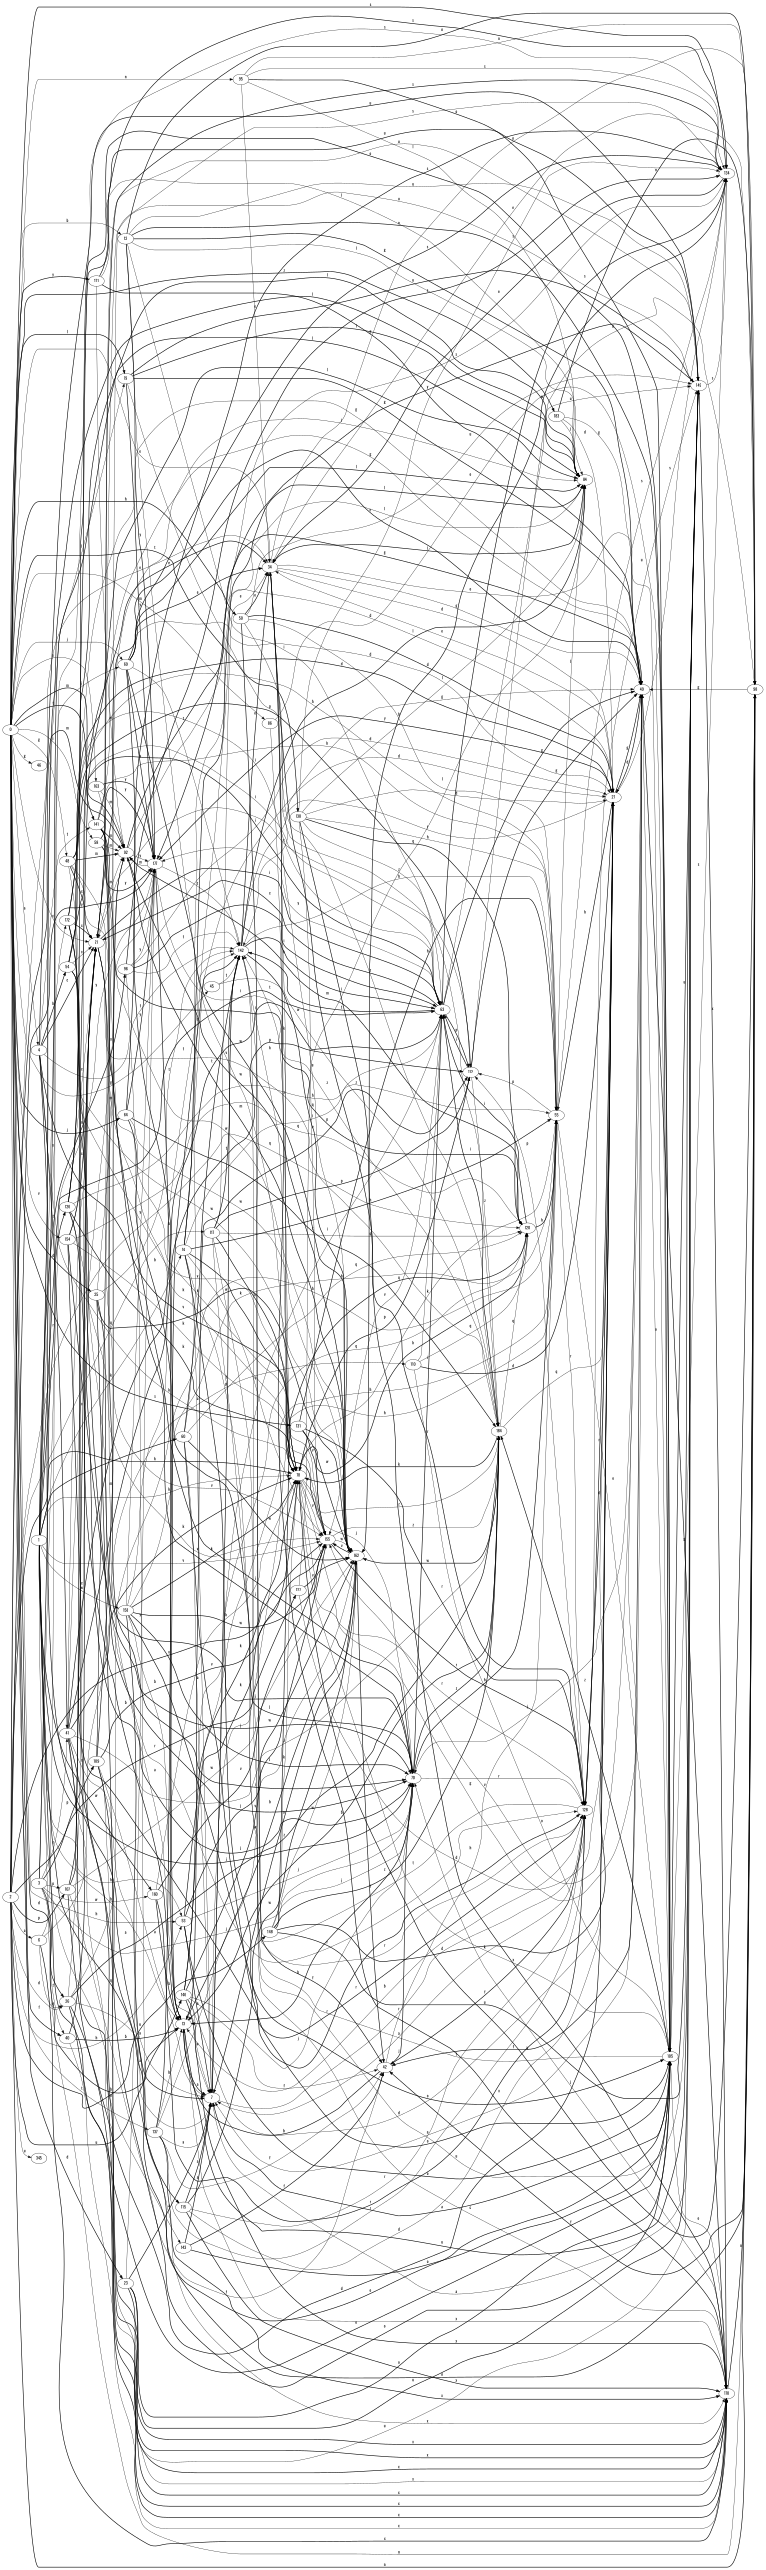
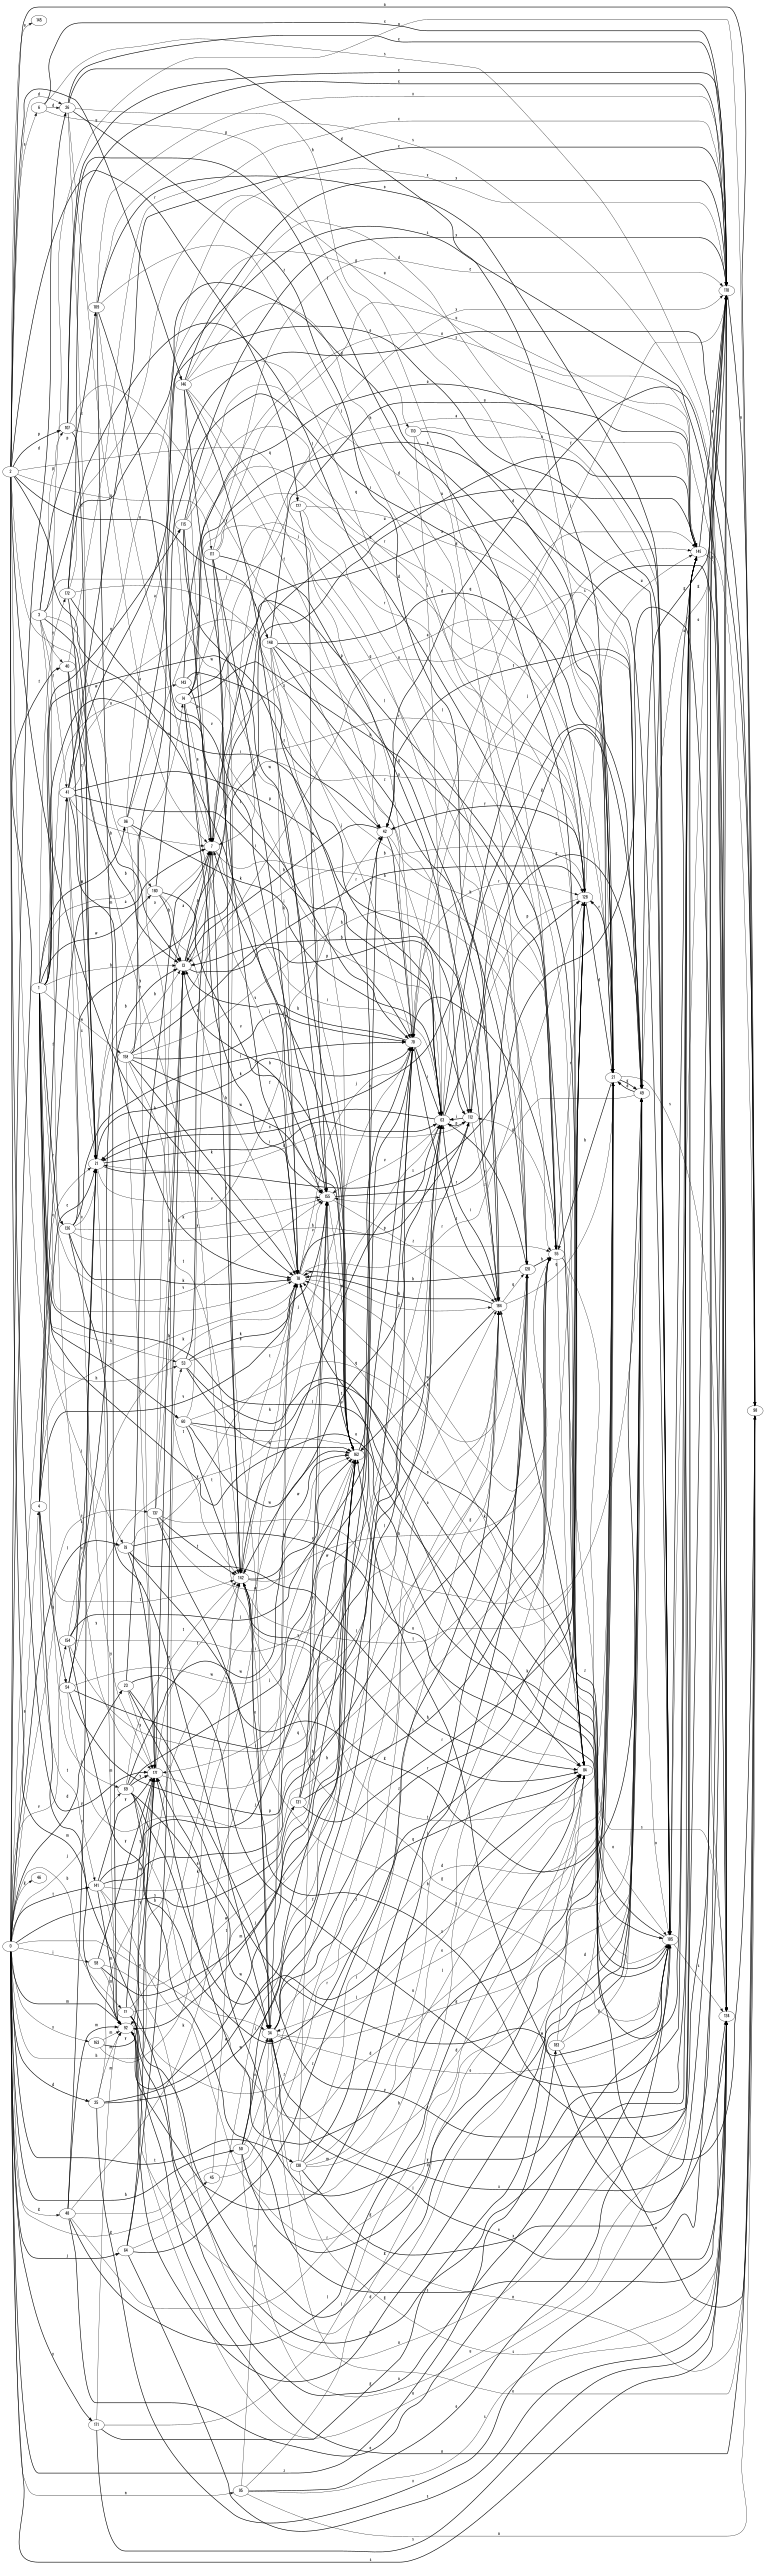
edge "112" -> "98": removed, label "n"
node "86": removed
edge "177" -> "13": label "b" -> "j"
node "345": label "345" -> "145"
